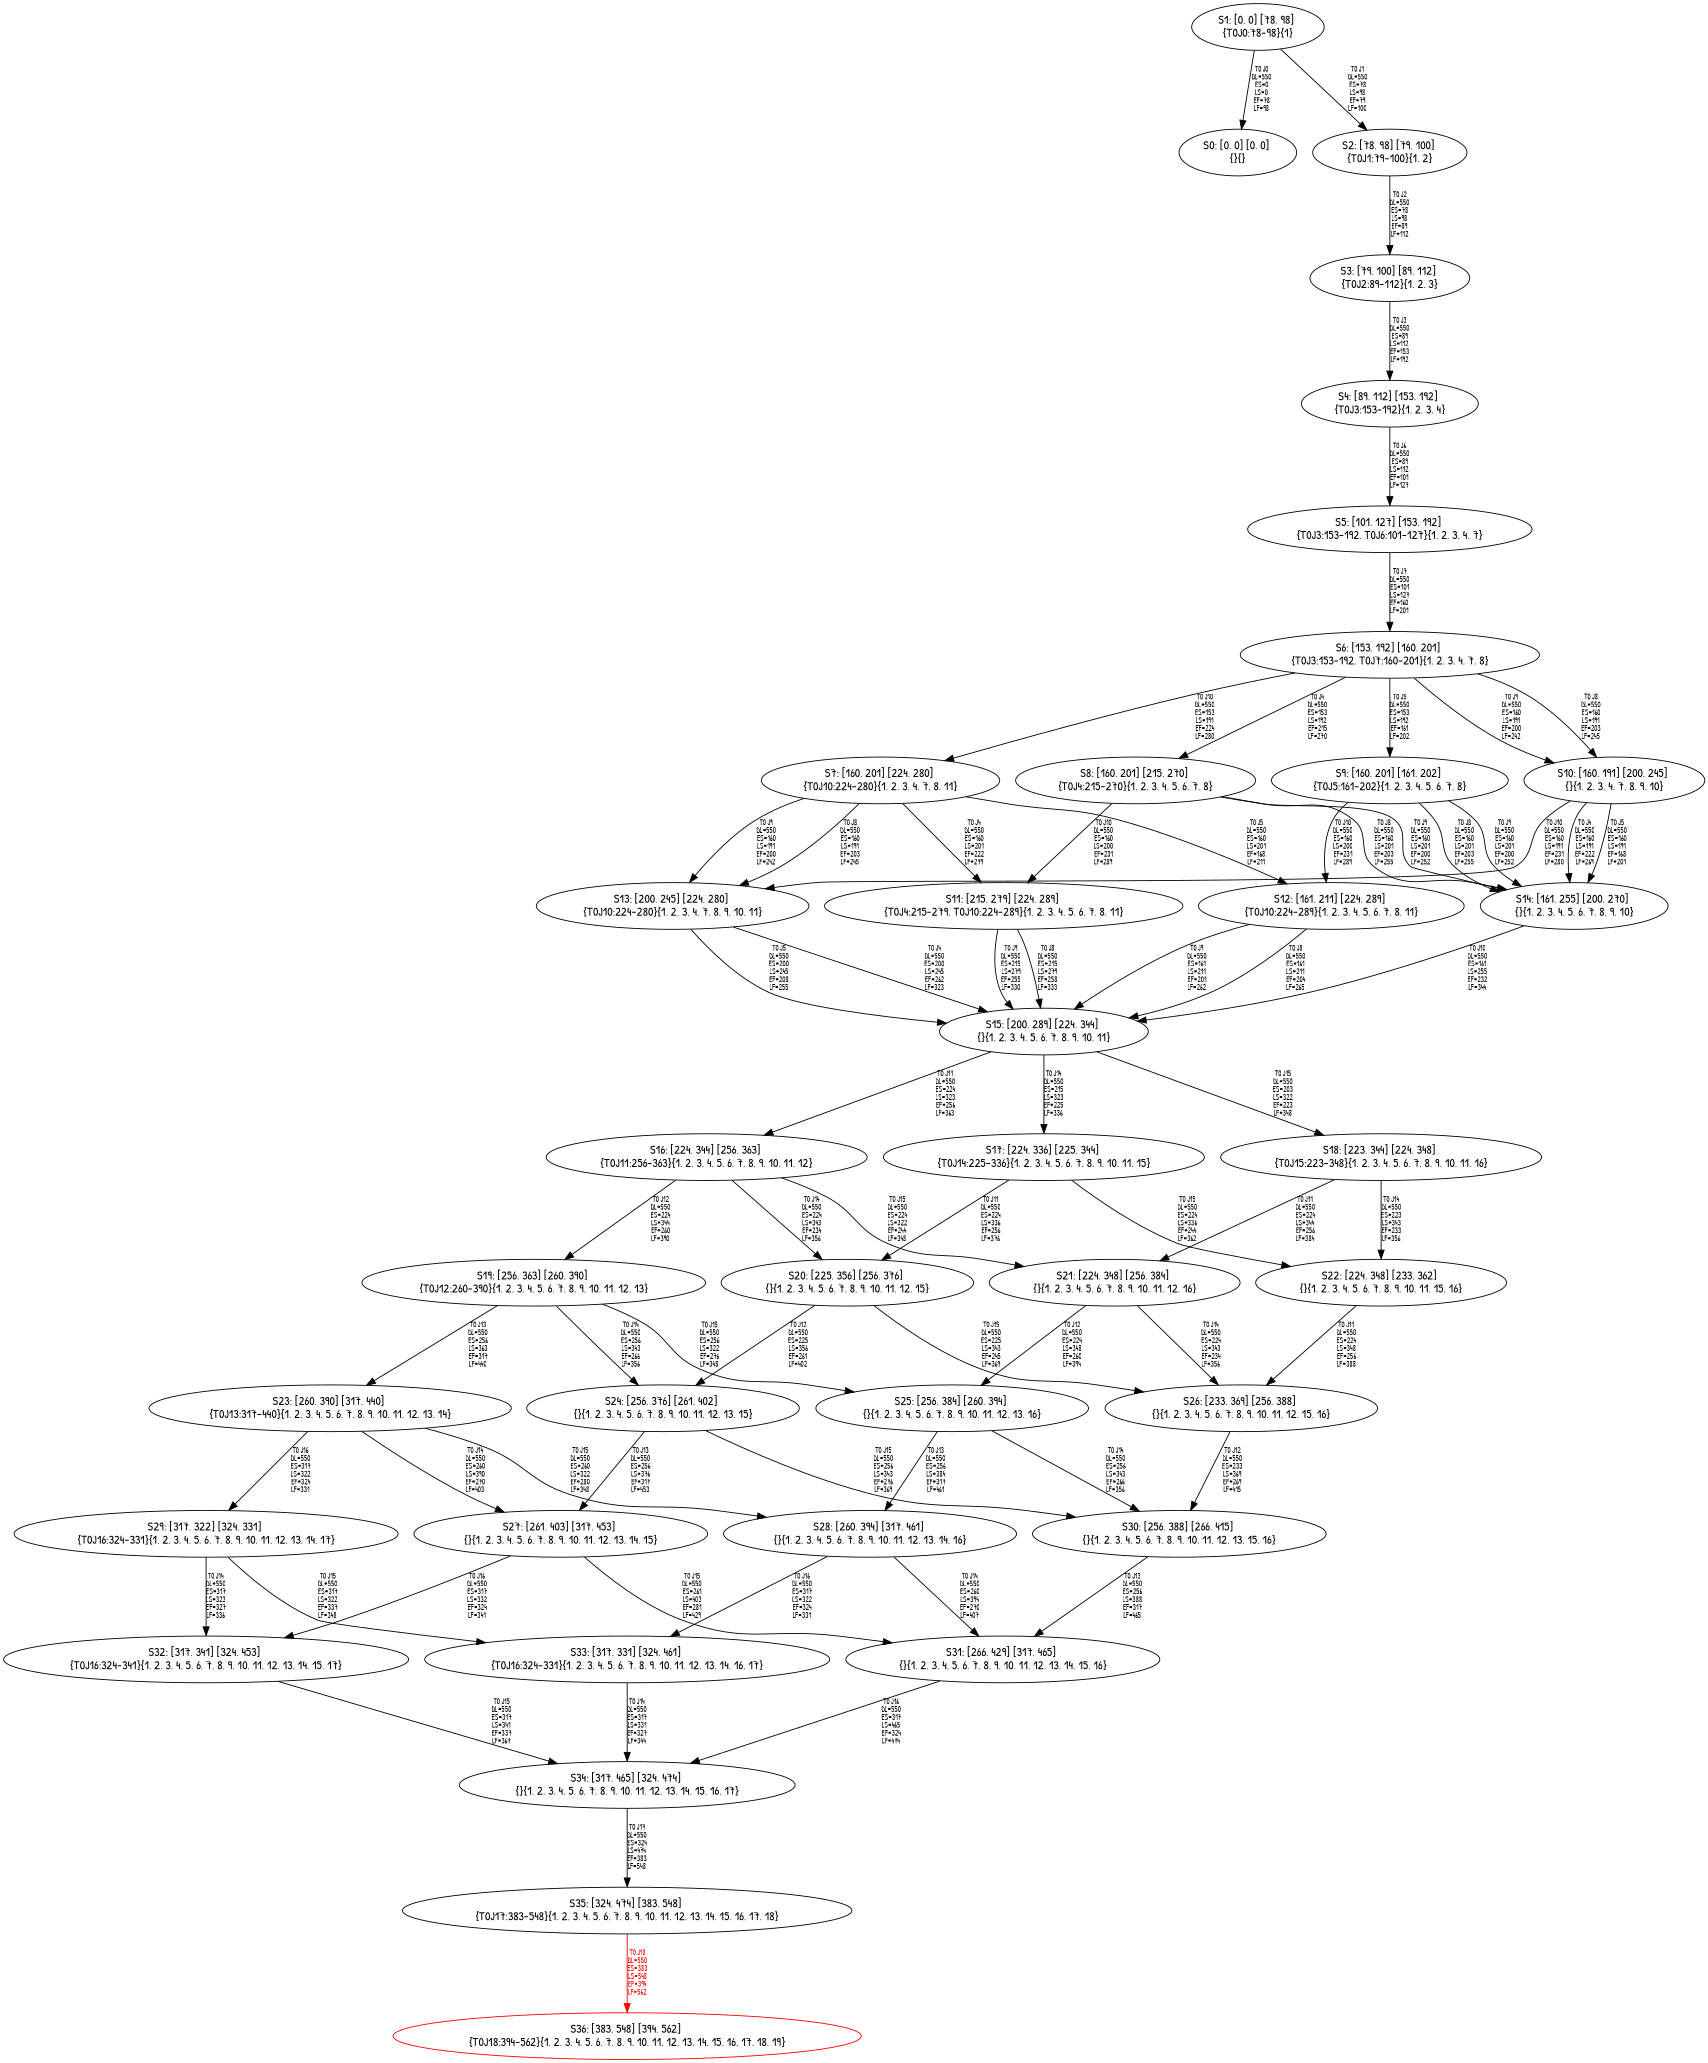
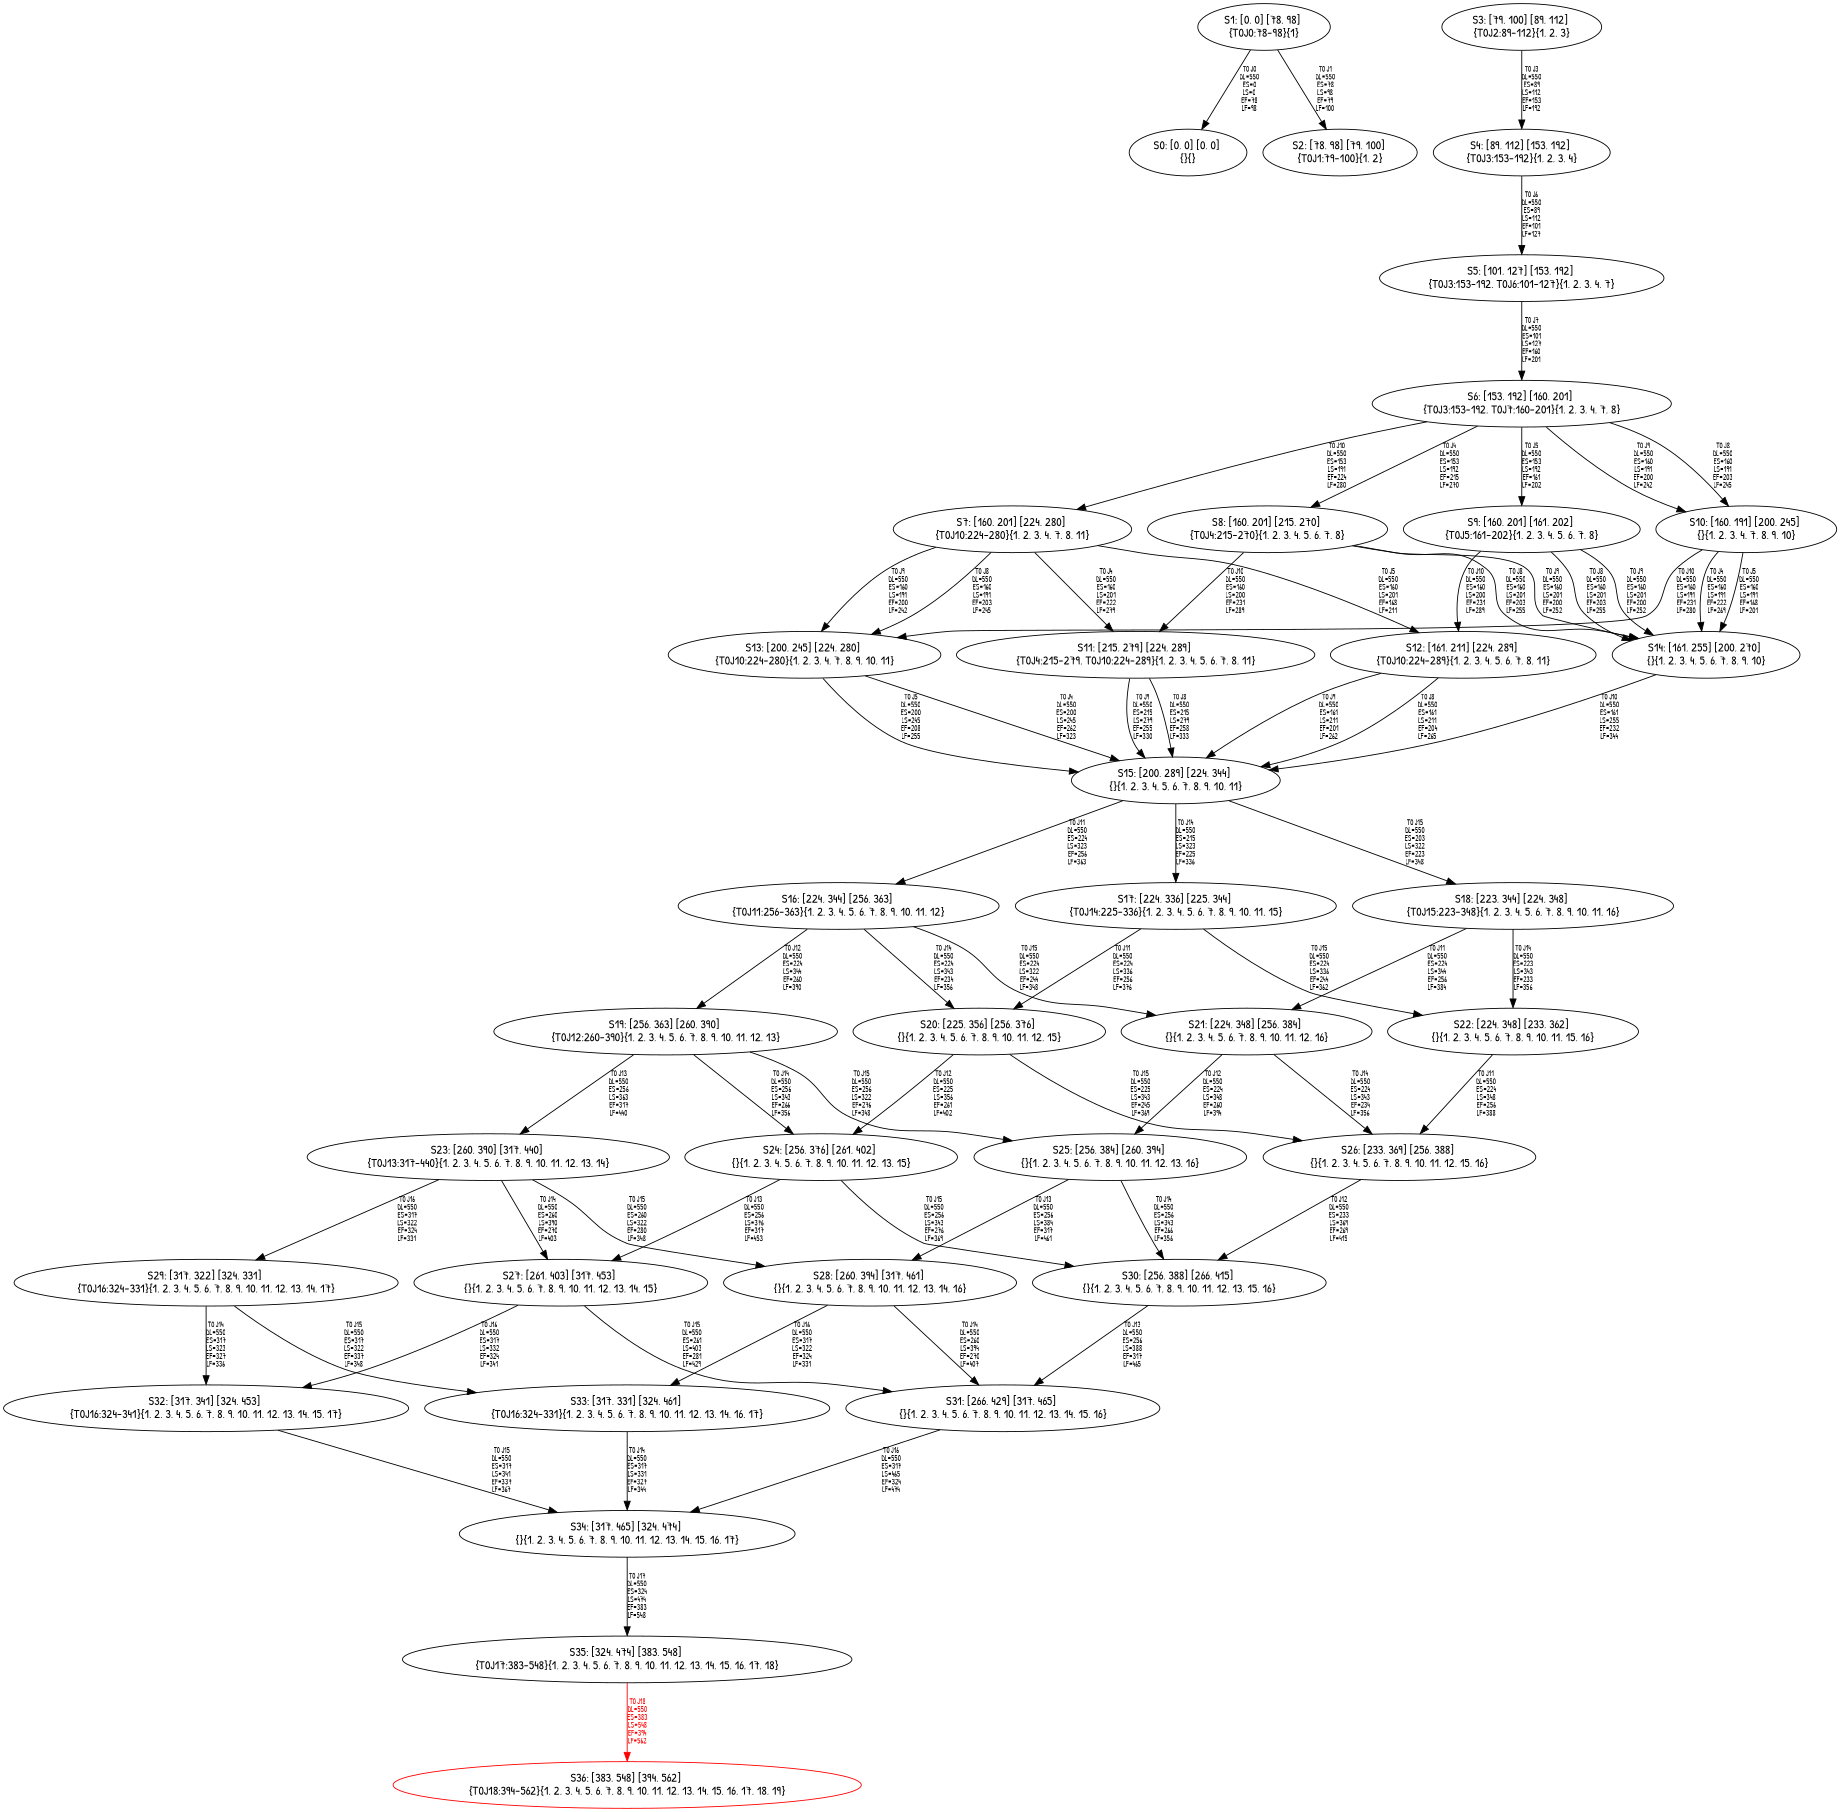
edge "S2: [78, 98] [79, 100] {T0J1:79-100}{1, 2}" -> "S3: [79, 100] [89, 112] {T0J2:89-112}{1, 2, 3}": removed, label "T0 J2 DL=550 ES=78 LS=98 EF=89 LF=112"
